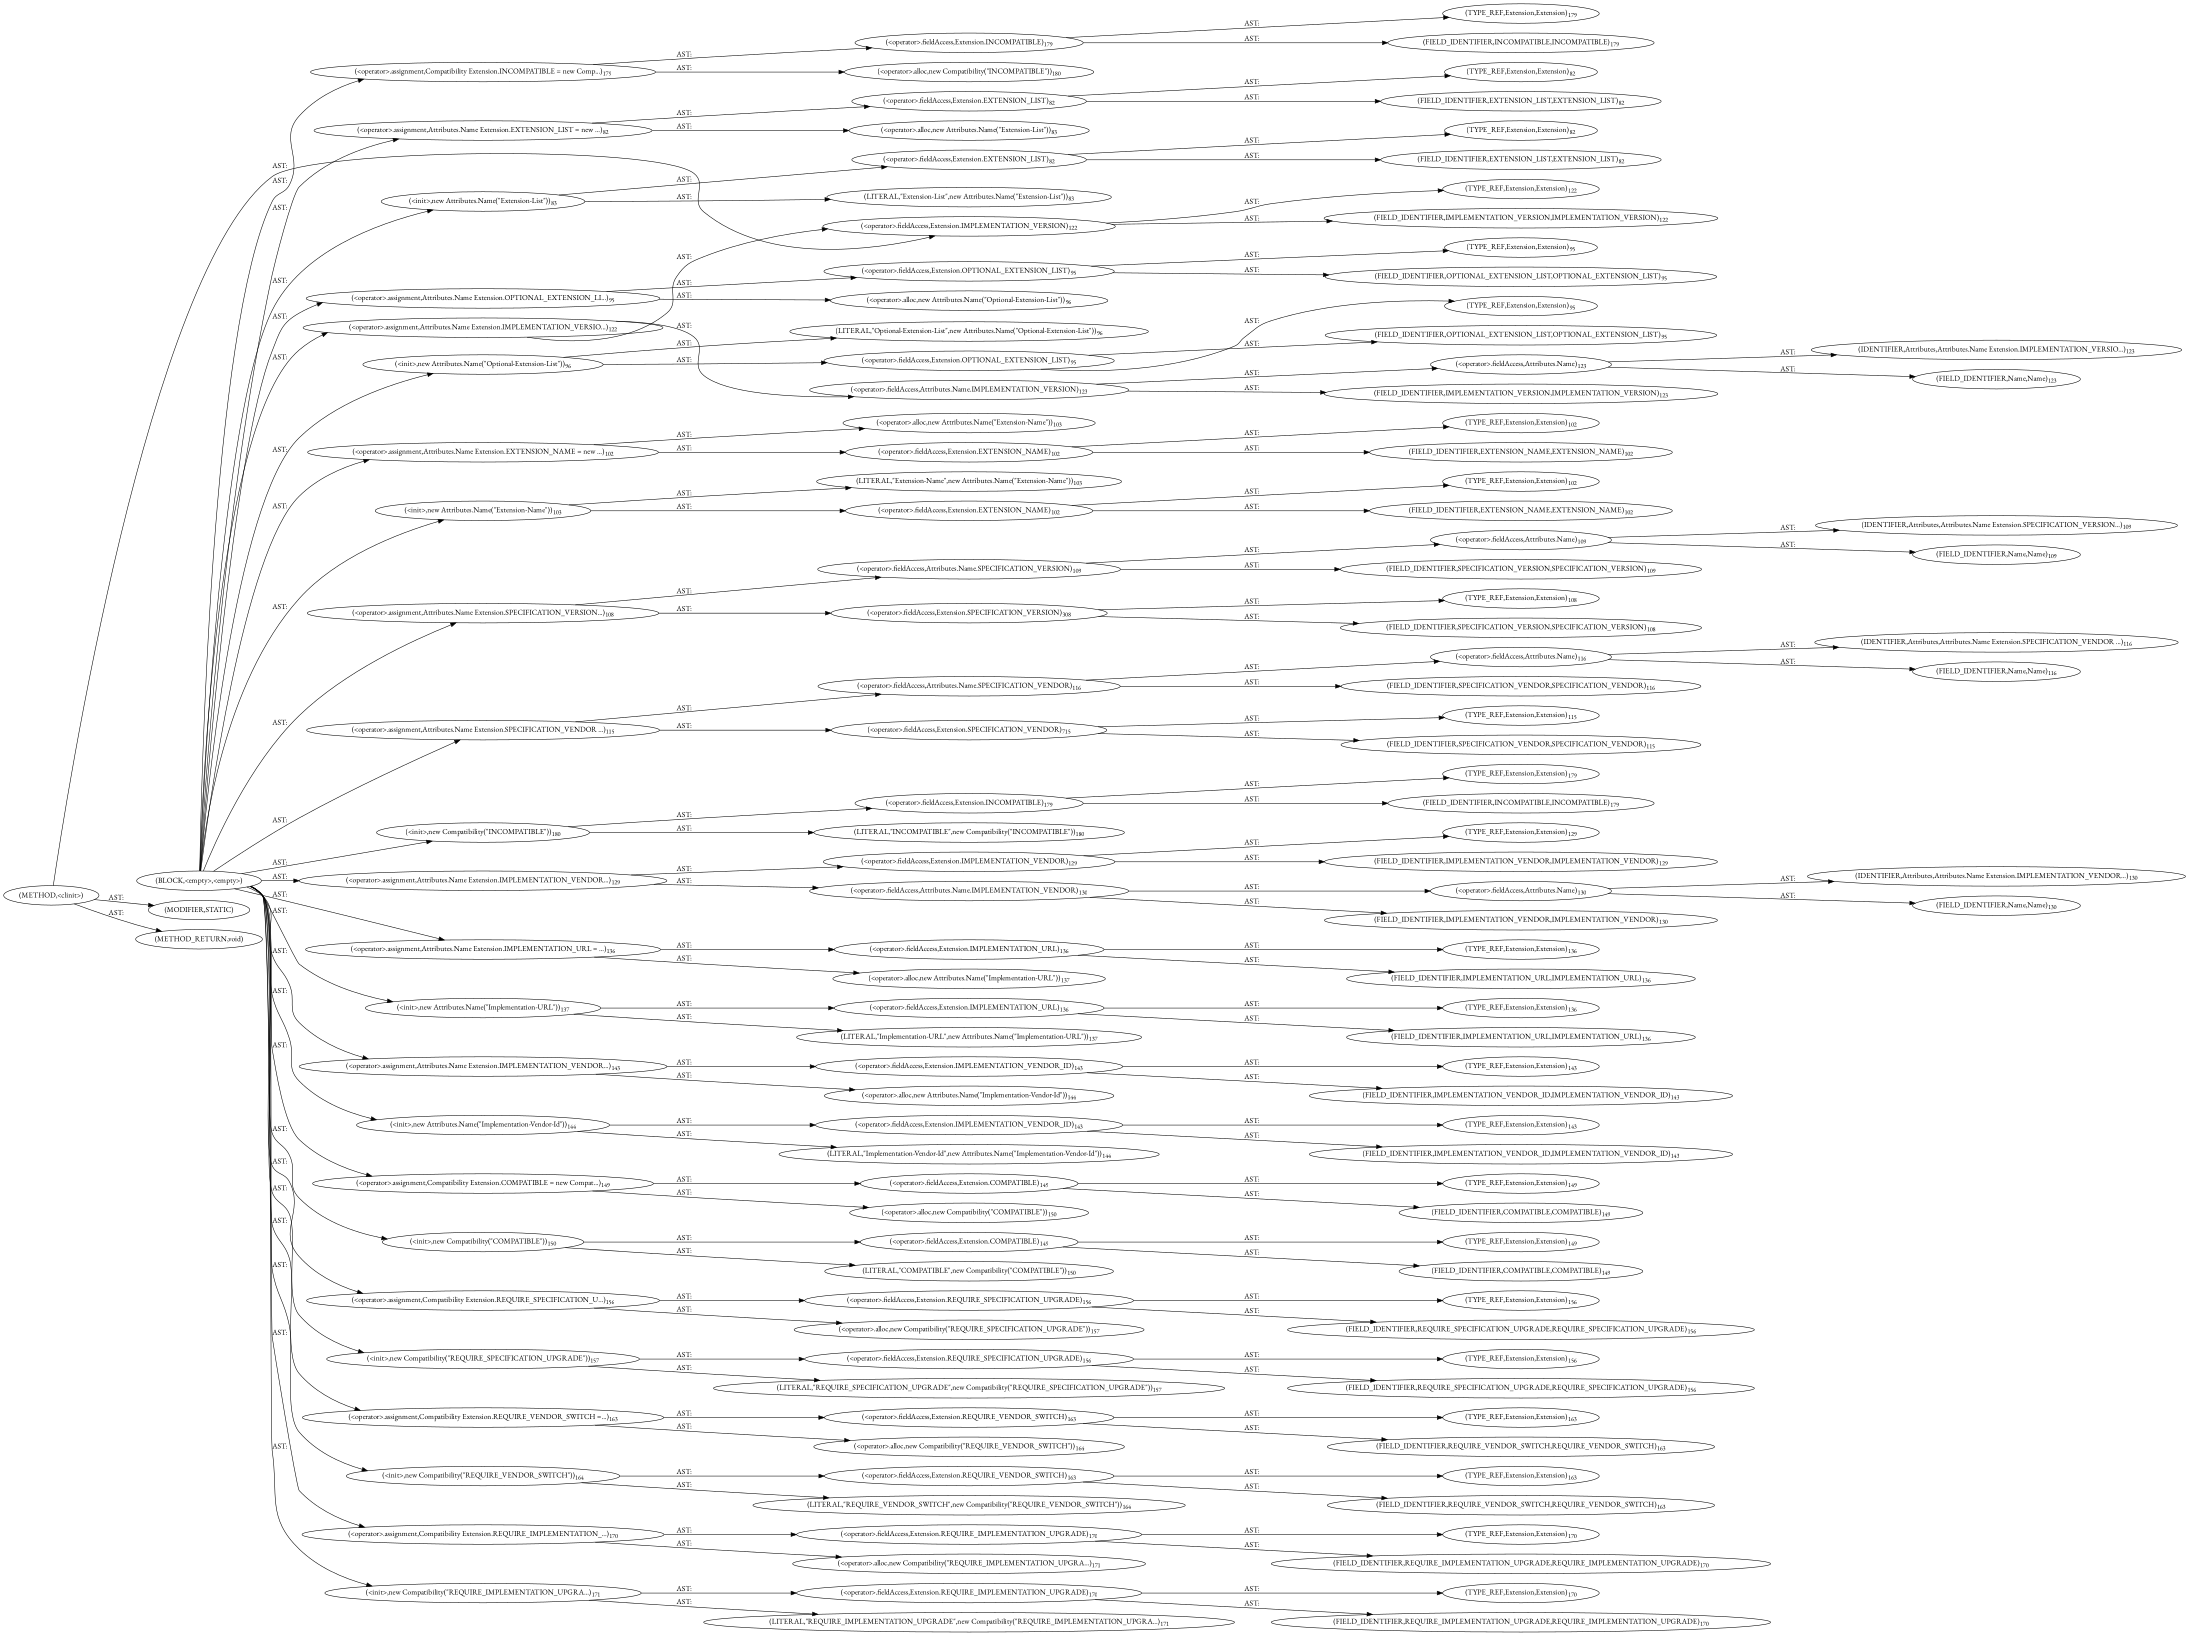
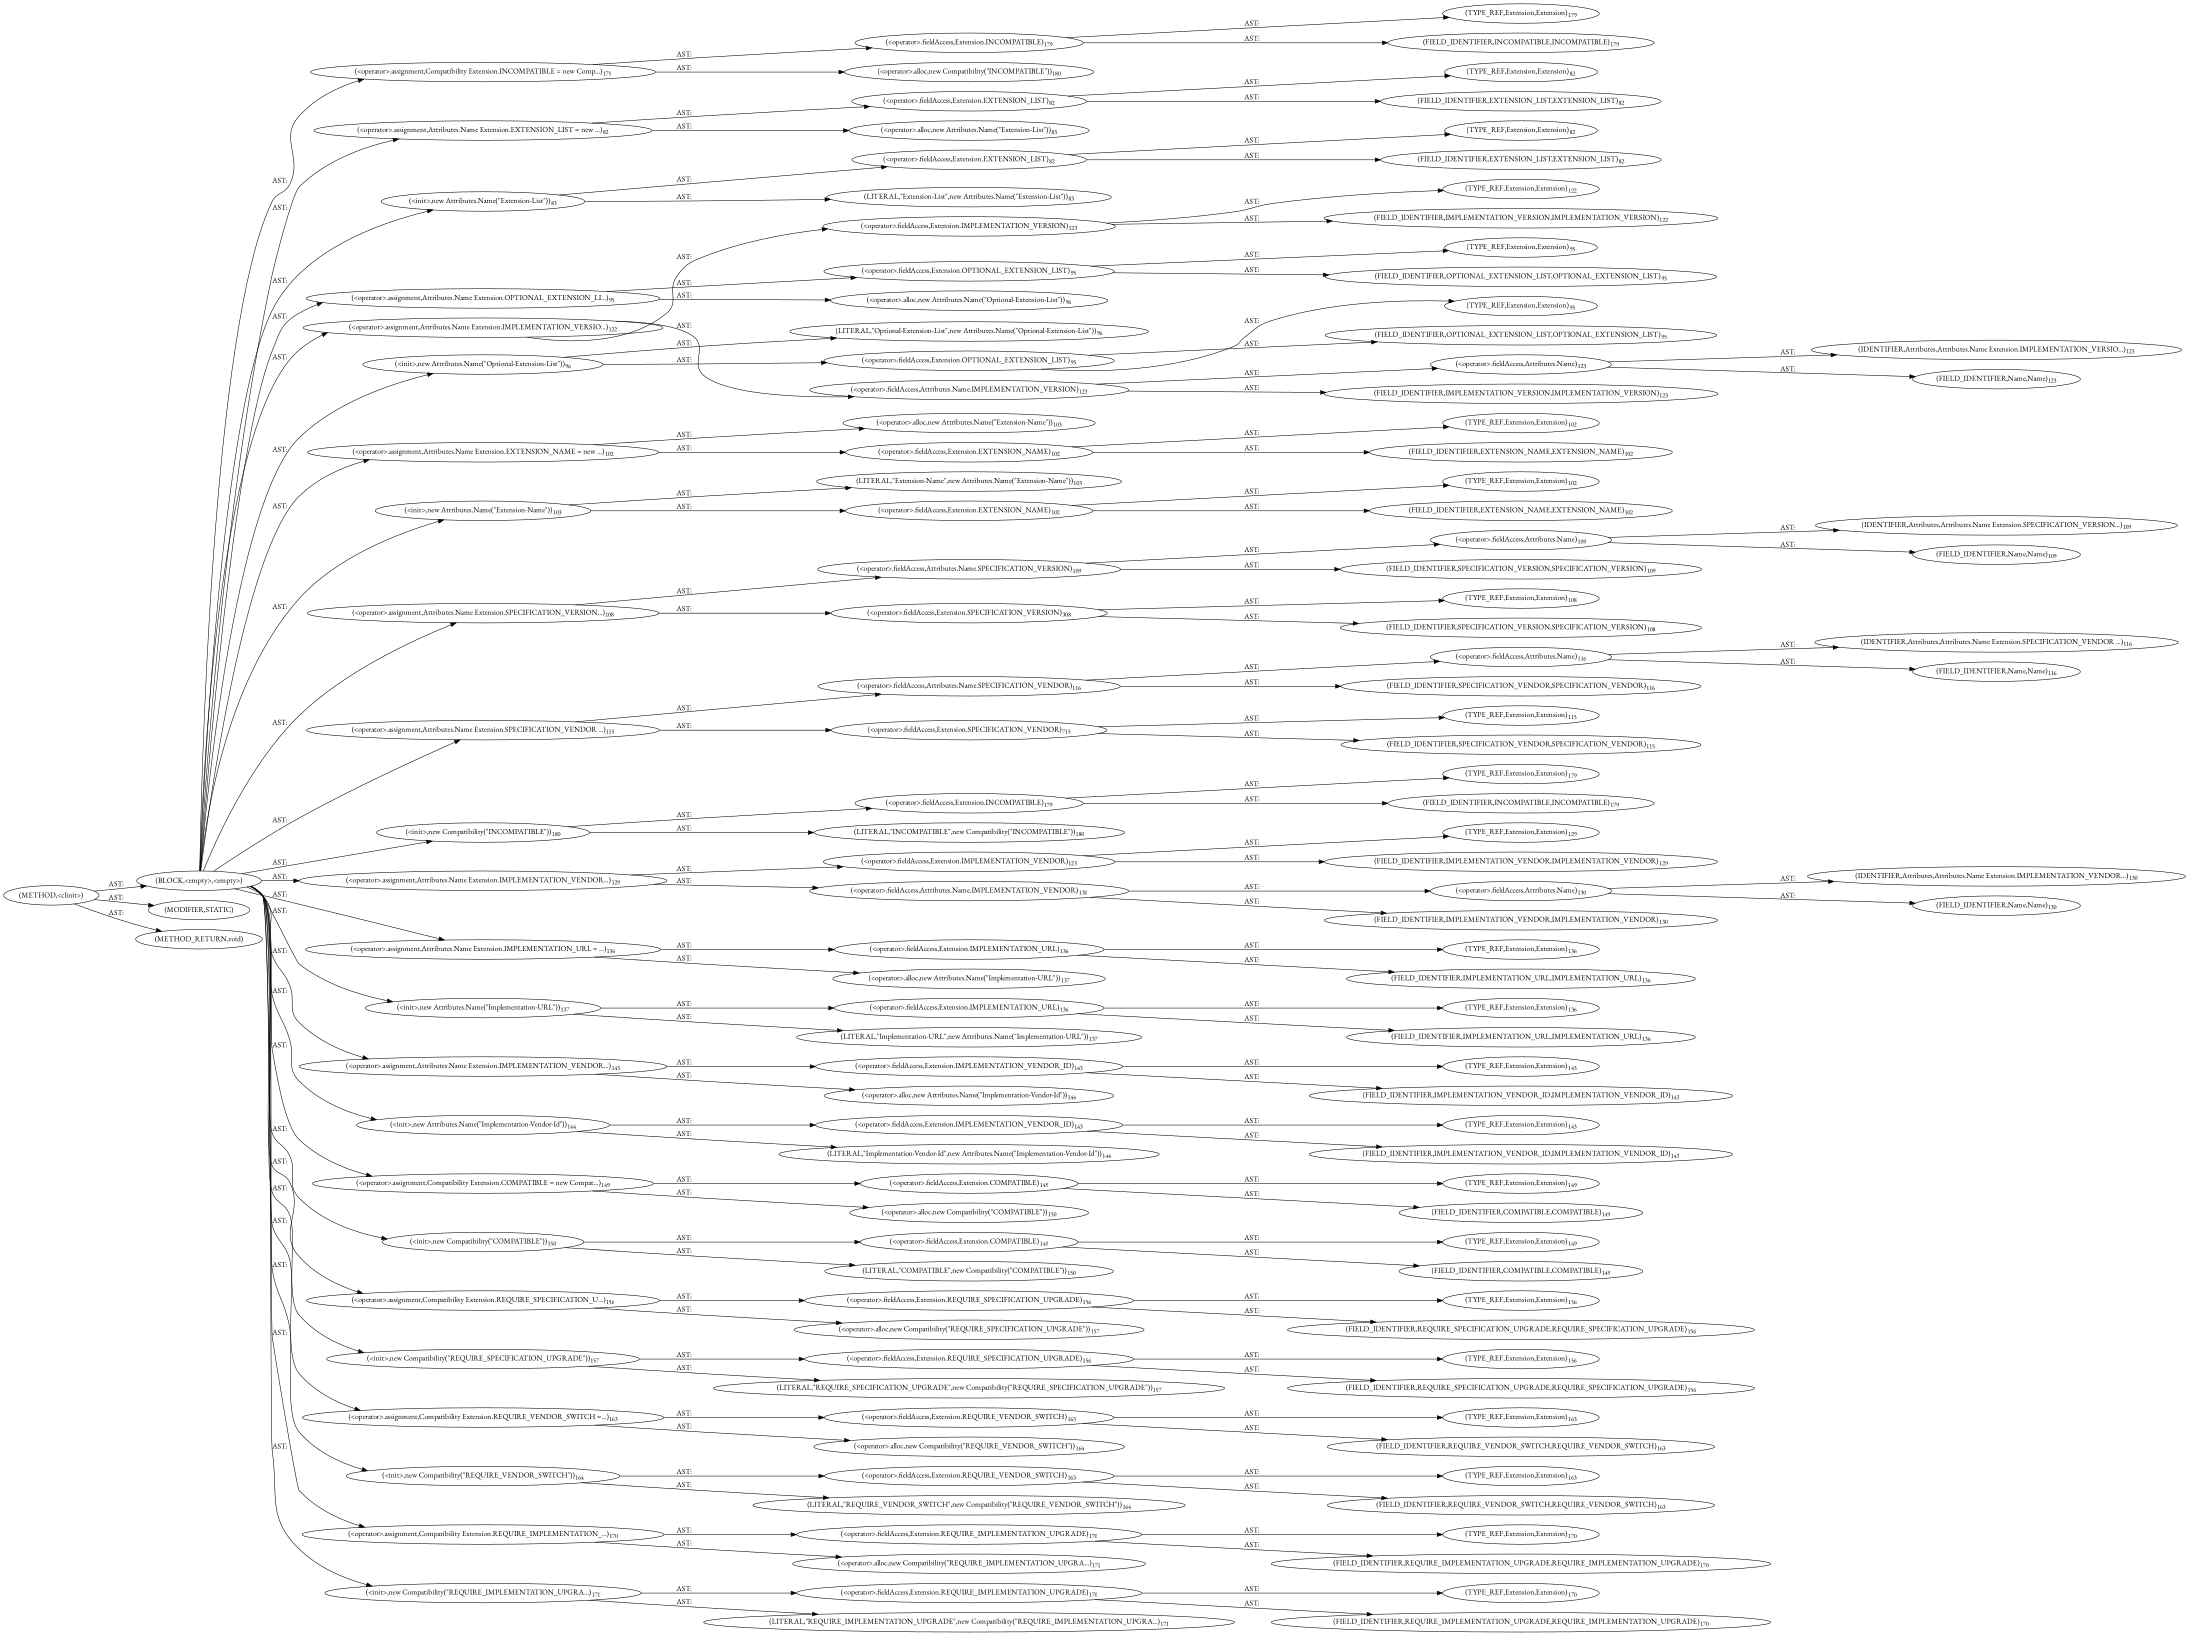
edge "(METHOD,<clinit>)" -> "(<operator>.fieldAccess,Extension.IMPLEMENTATION_VERSION)": now "(METHOD,<clinit>)" -> "(BLOCK,<empty>,<empty>)"
node "(<operator>.fieldAccess,Extension.IMPLEMENTATION_VERSION)": text "122" -> "123"
node "(<operator>.fieldAccess,Extension.IMPLEMENTATION_VENDOR)": text "129" -> "123"
